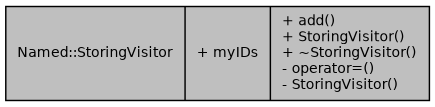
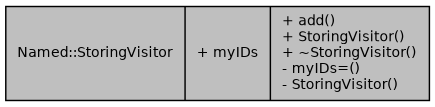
node "Named::StoringVisitor": text "- operator=()" -> "- myIDs=()"
